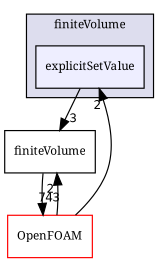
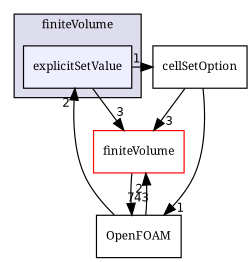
node "cellSetOption": added
node "finiteVolume": color black -> red
node "OpenFOAM": color red -> black
